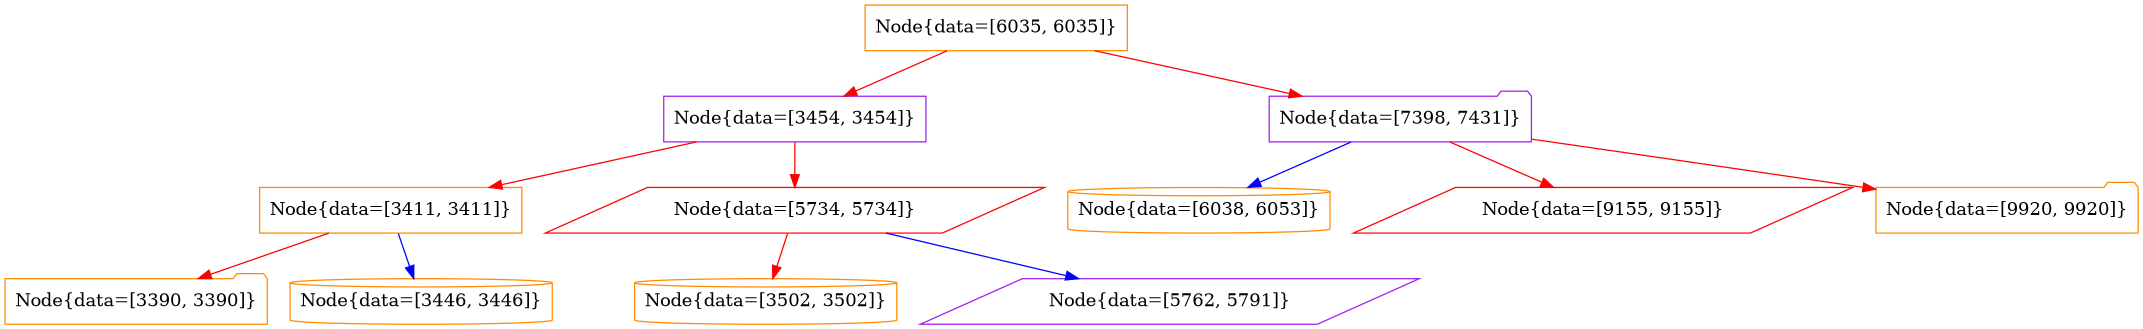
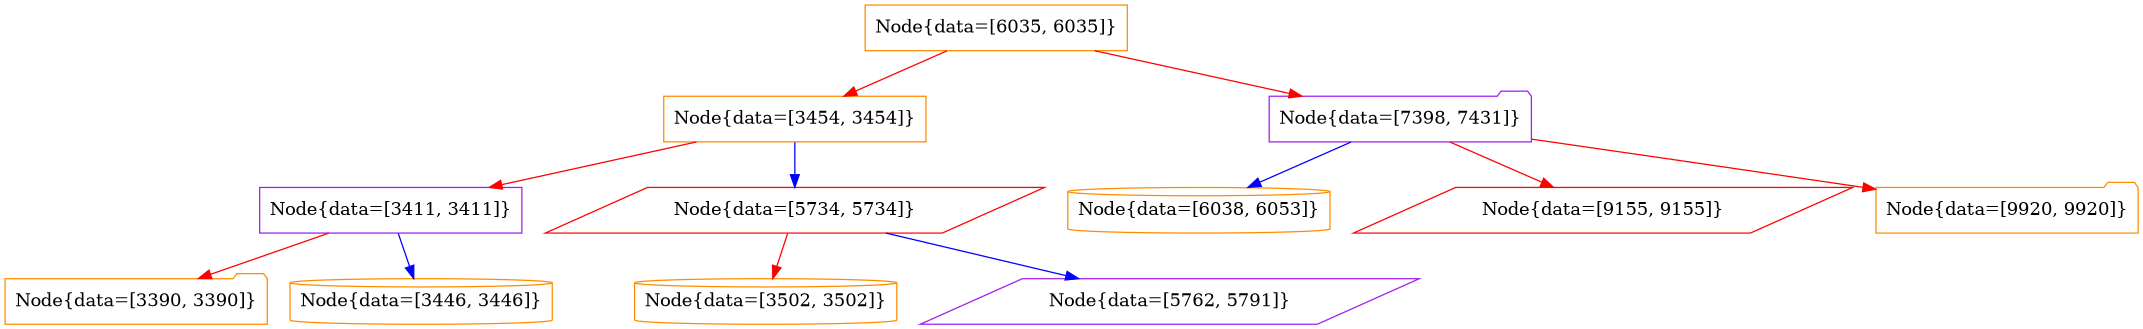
node "Node{data=[3454, 3454]}": color purple -> darkorange
edge "Node{data=[3454, 3454]}" -> "Node{data=[5734, 5734]}": color red -> blue
node "Node{data=[3411, 3411]}": color darkorange -> purple
